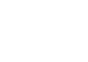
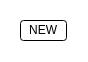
node "NEW": added
